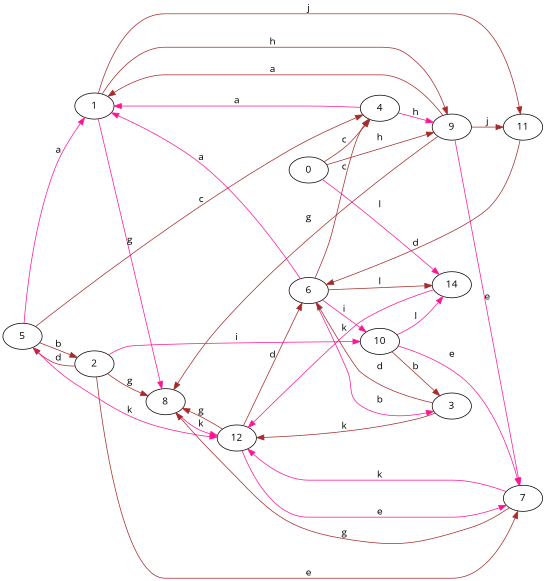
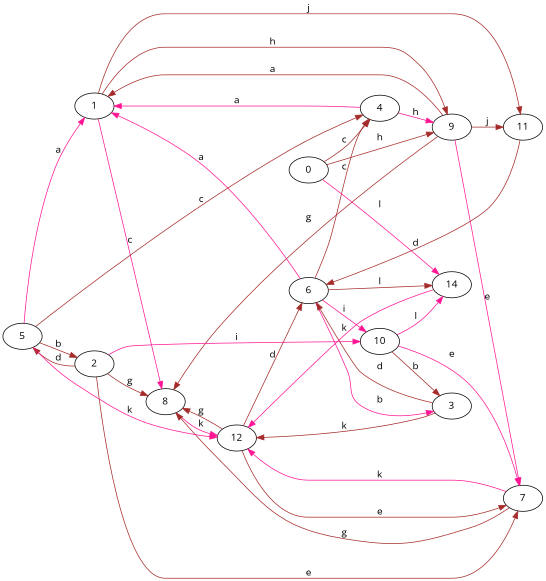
edge "1" -> "8": label "g" -> "c"
edge "12" -> "7": color deeppink -> brown
